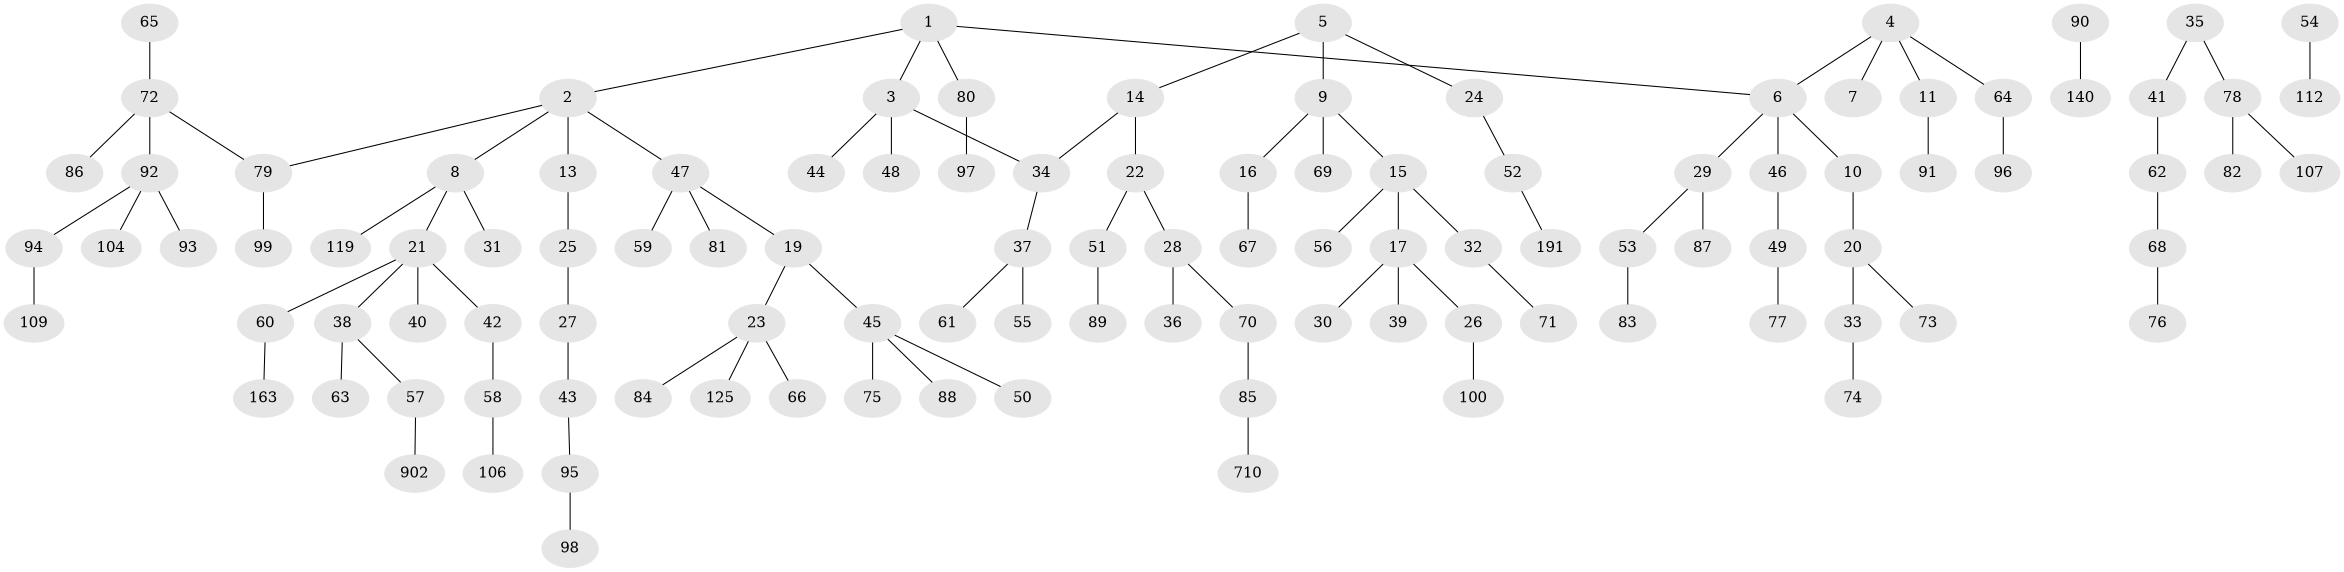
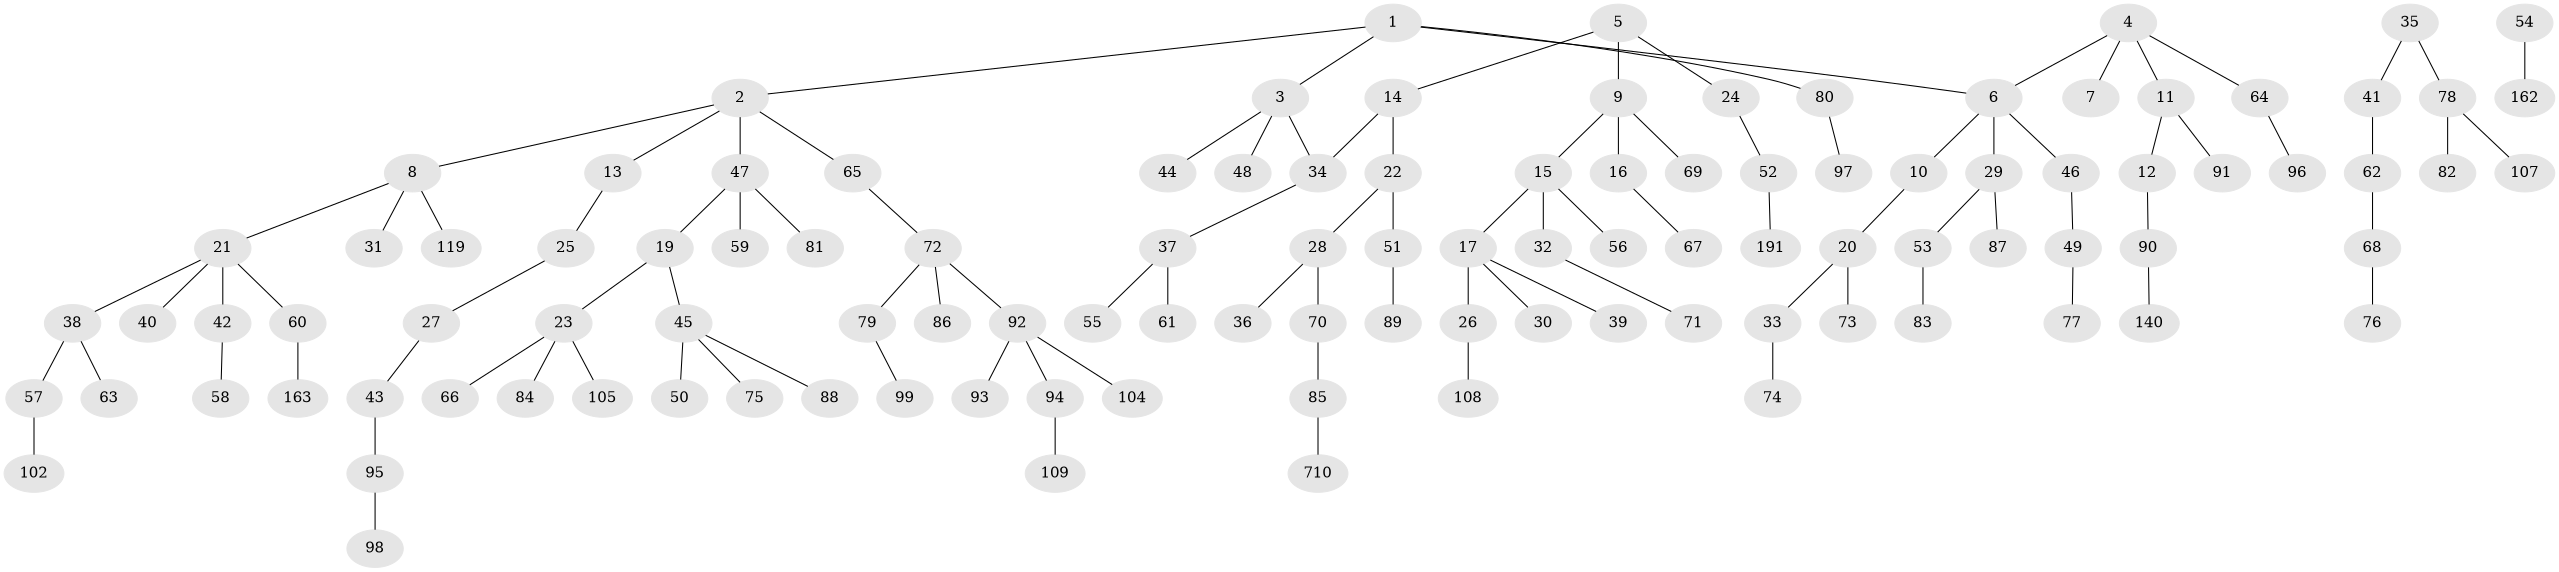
node "112": label "112" -> "162"
edge "2" -- "79": now "2" -- "65"
node "12": added
node "125": label "125" -> "105"
node "100": label "100" -> "108"
node "902": label "902" -> "102"
node "106": removed
